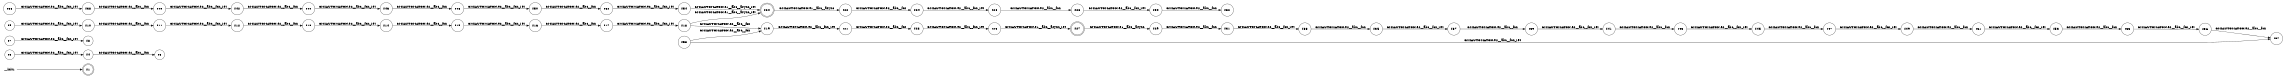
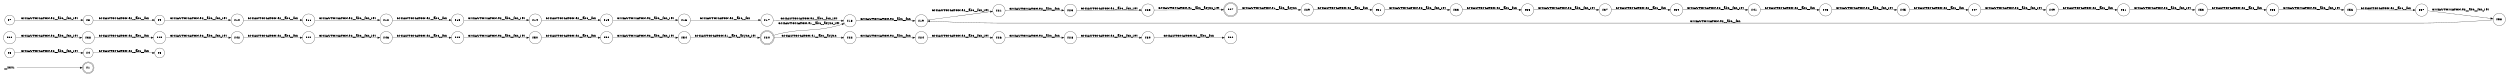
edge "s18" -> "s20": reversed
edge "s8" -> "s9": added, label "CMIAUTOMATON.e2__abc__fcn"
edge "s58" -> "s57": reversed
